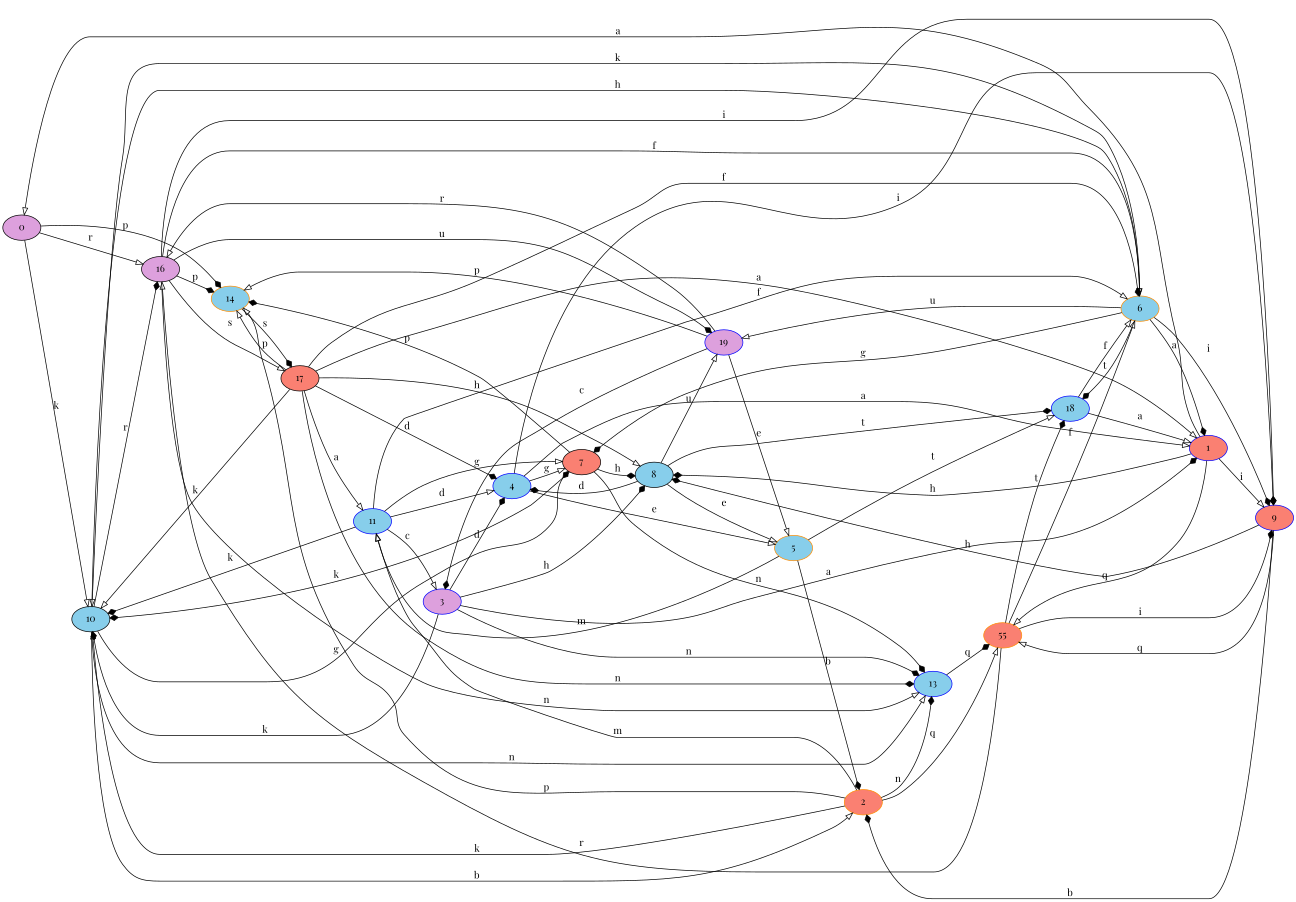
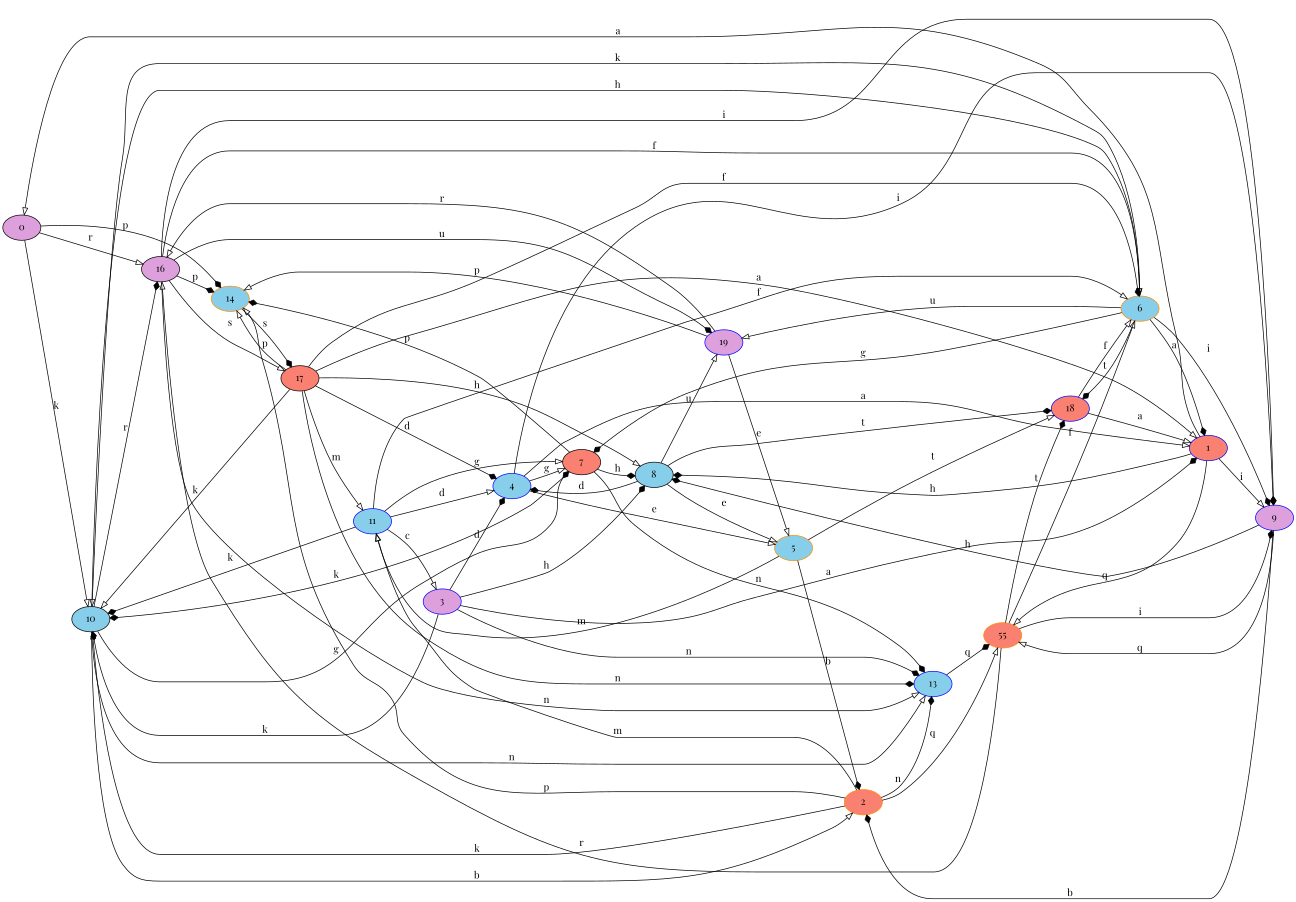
node "18": fillcolor skyblue -> salmon
edge "19" -> "3": removed, label "c"
edge "17" -> "11": label "a" -> "m"
node "9": fillcolor salmon -> plum
